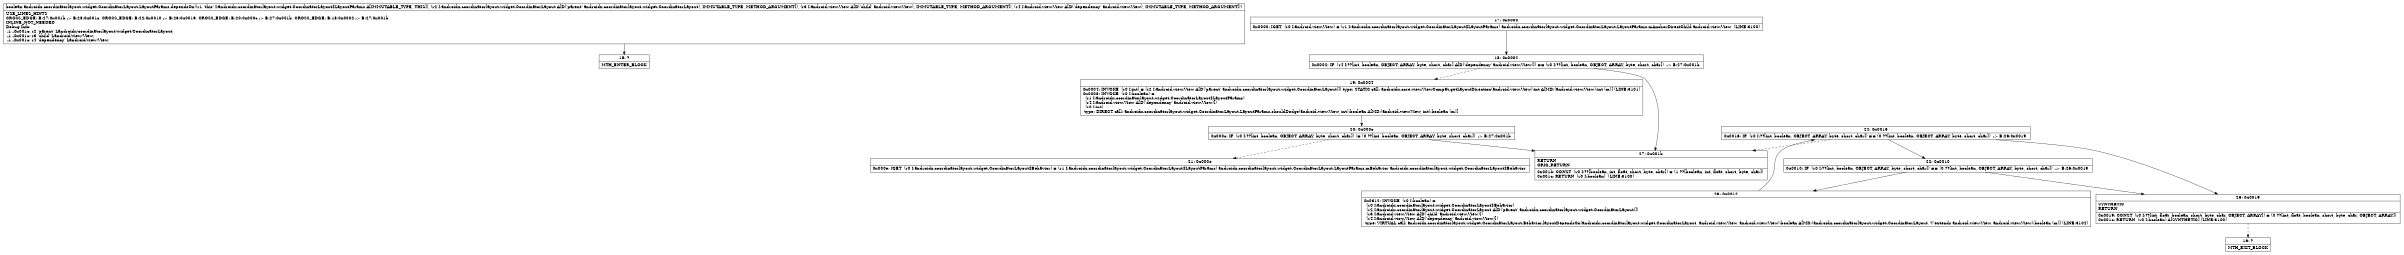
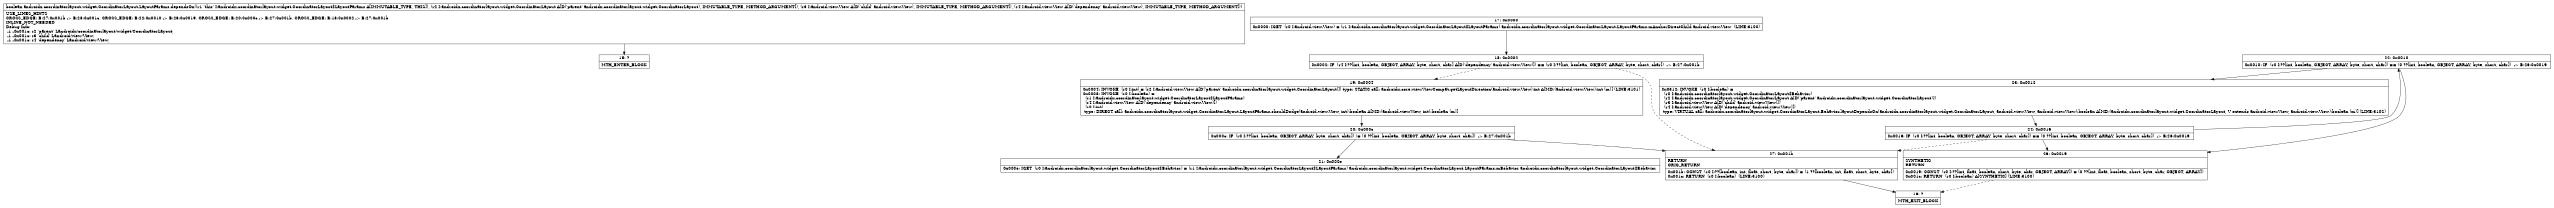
edge "18: 0x0002" -> "27: 0x001b": style solid -> dashed
edge "20: 0x000c" -> "21: 0x000e": style dashed -> solid
edge "27: 0x001b" -> "16: ?": added
